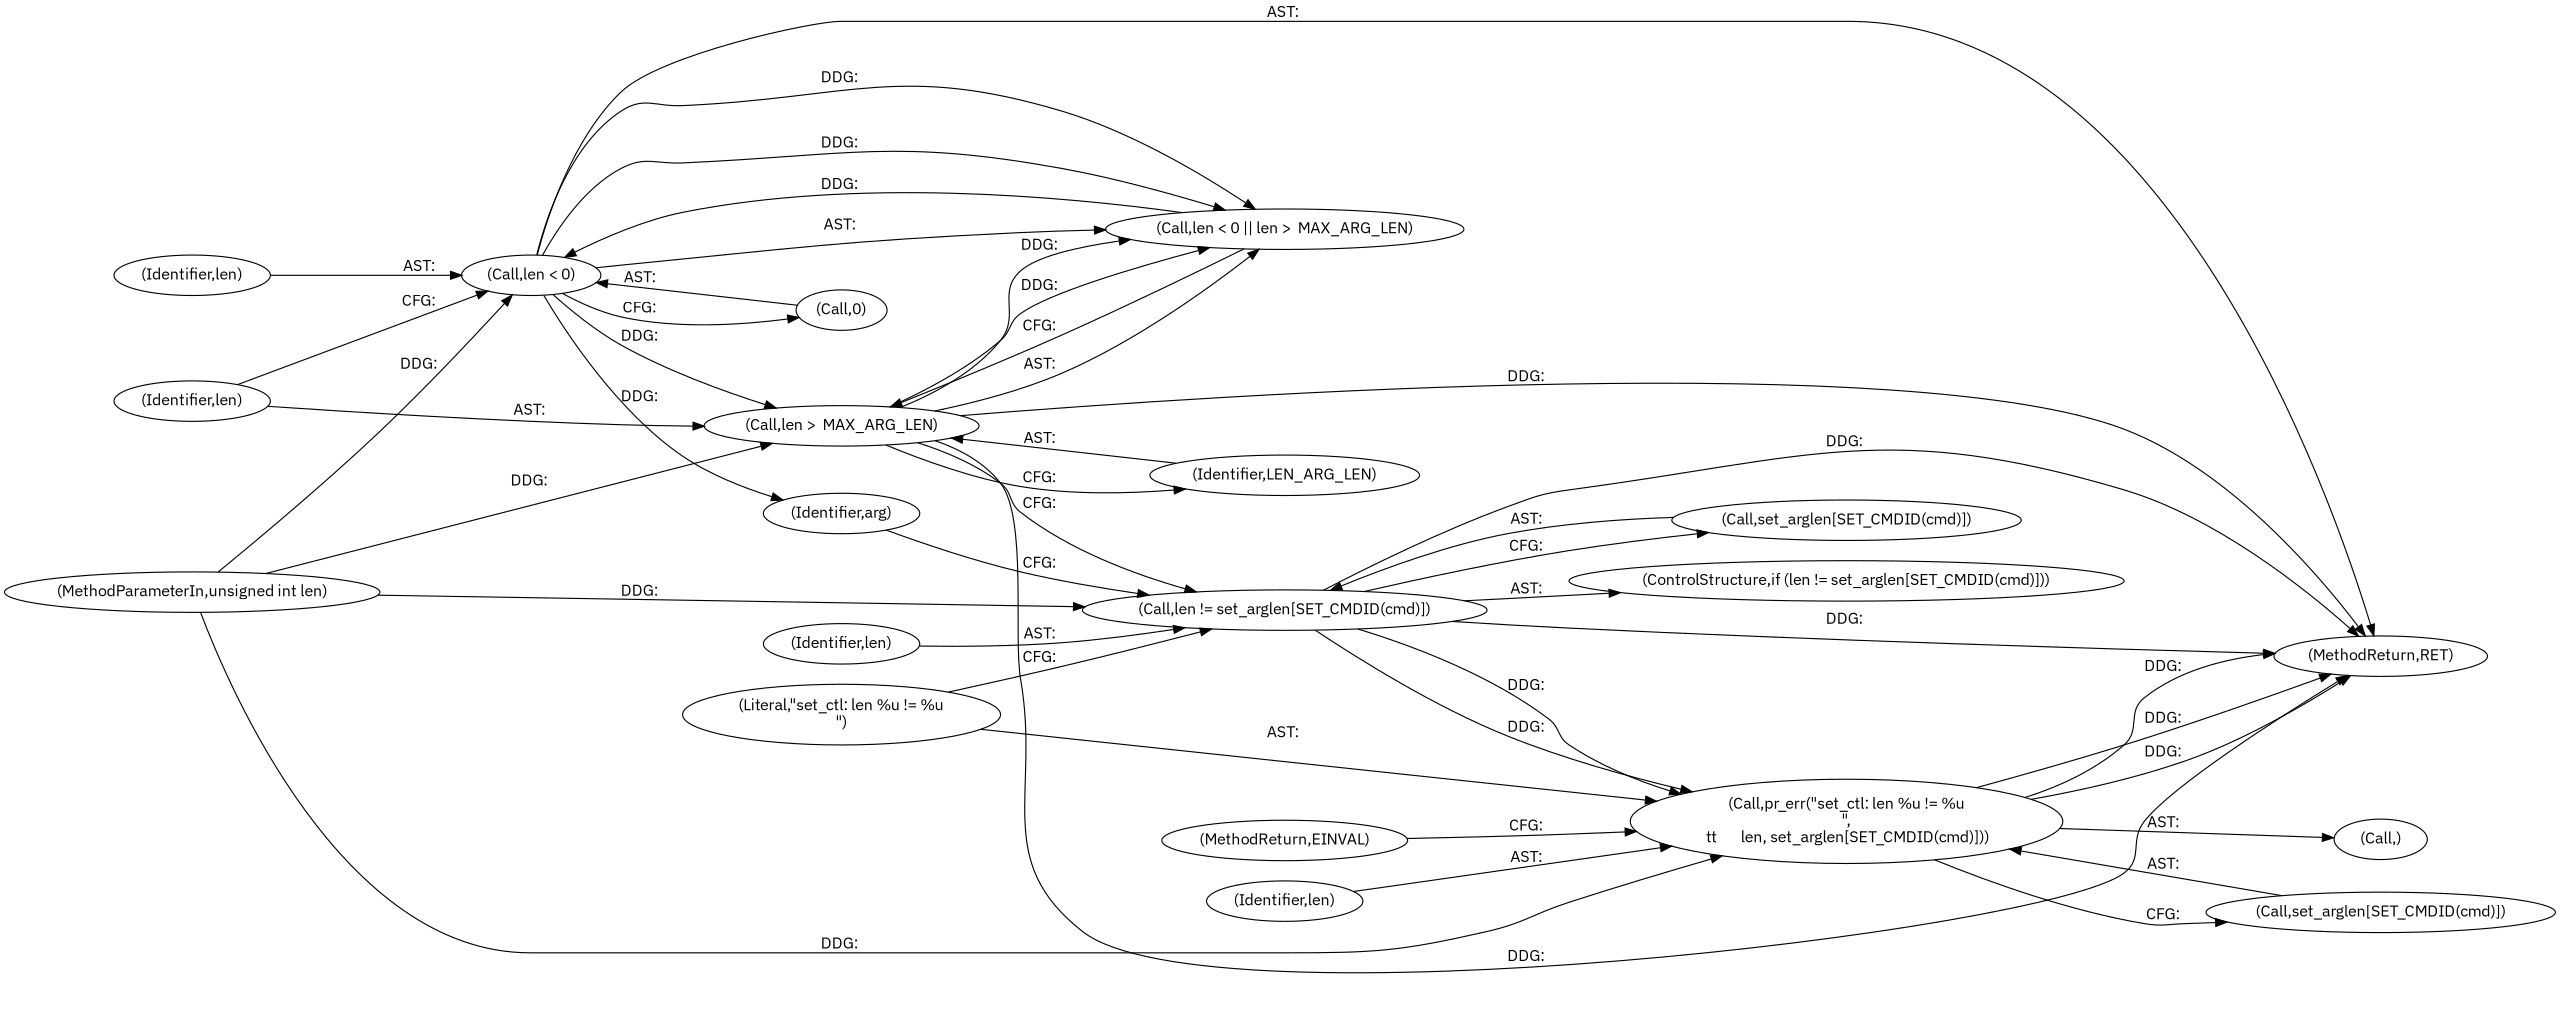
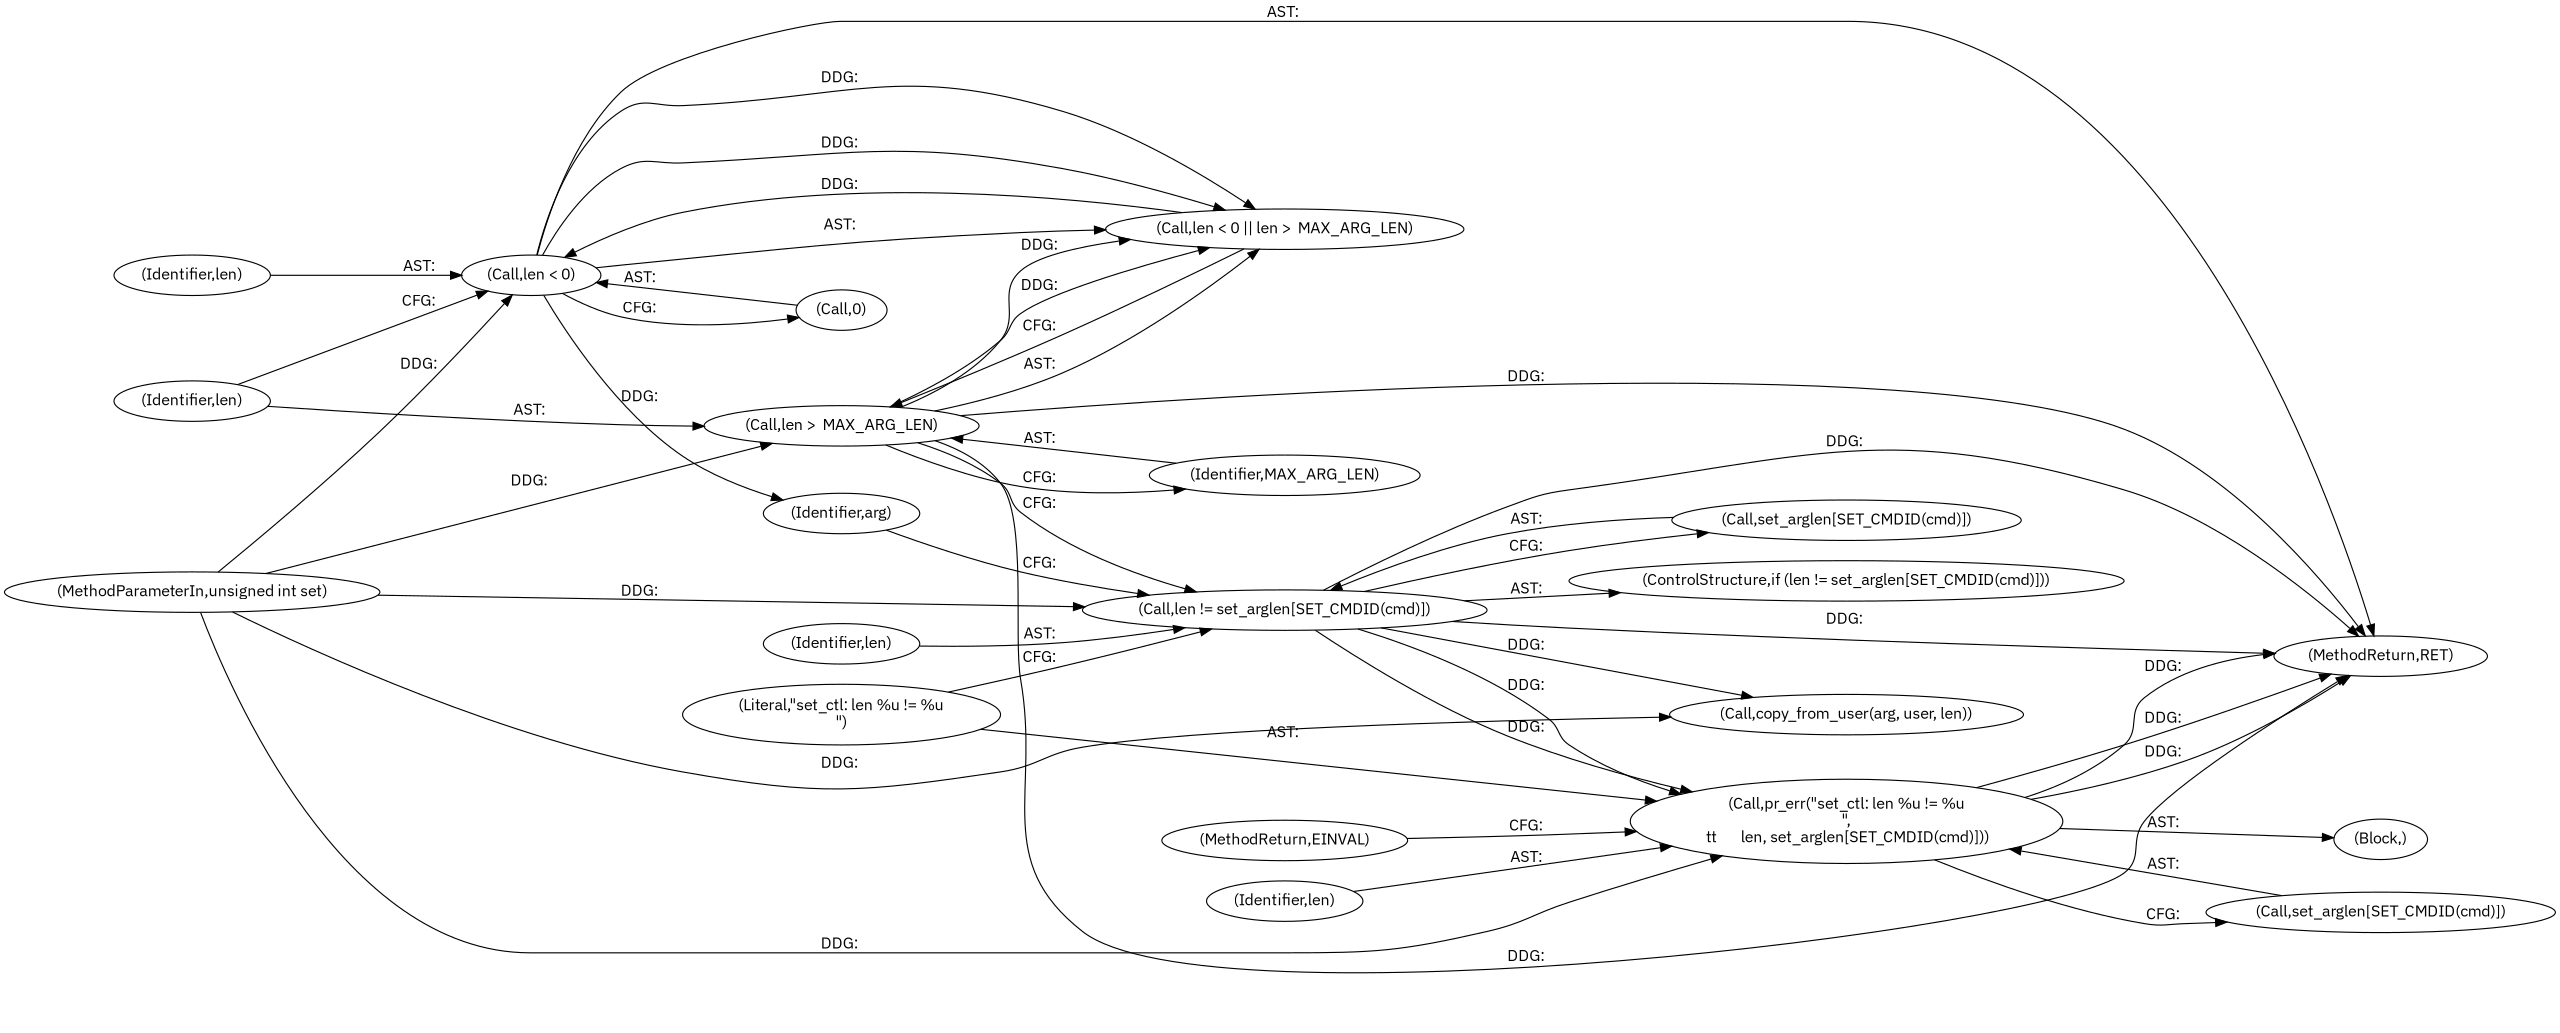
edge "(Call,len < 0)" -> "(Call,len >  MAX_ARG_LEN)": removed, label "DDG:"
node "(Identifier,LEN_ARG_LEN)": label "(Identifier,LEN_ARG_LEN)" -> "(Identifier,MAX_ARG_LEN)"
node "(MethodParameterIn,unsigned int len)": label "(MethodParameterIn,unsigned int len)" -> "(MethodParameterIn,unsigned int set)"
node "(Call,copy_from_user(arg, user, len))": added
node "(Call,)": label "(Call,)" -> "(Block,)"
